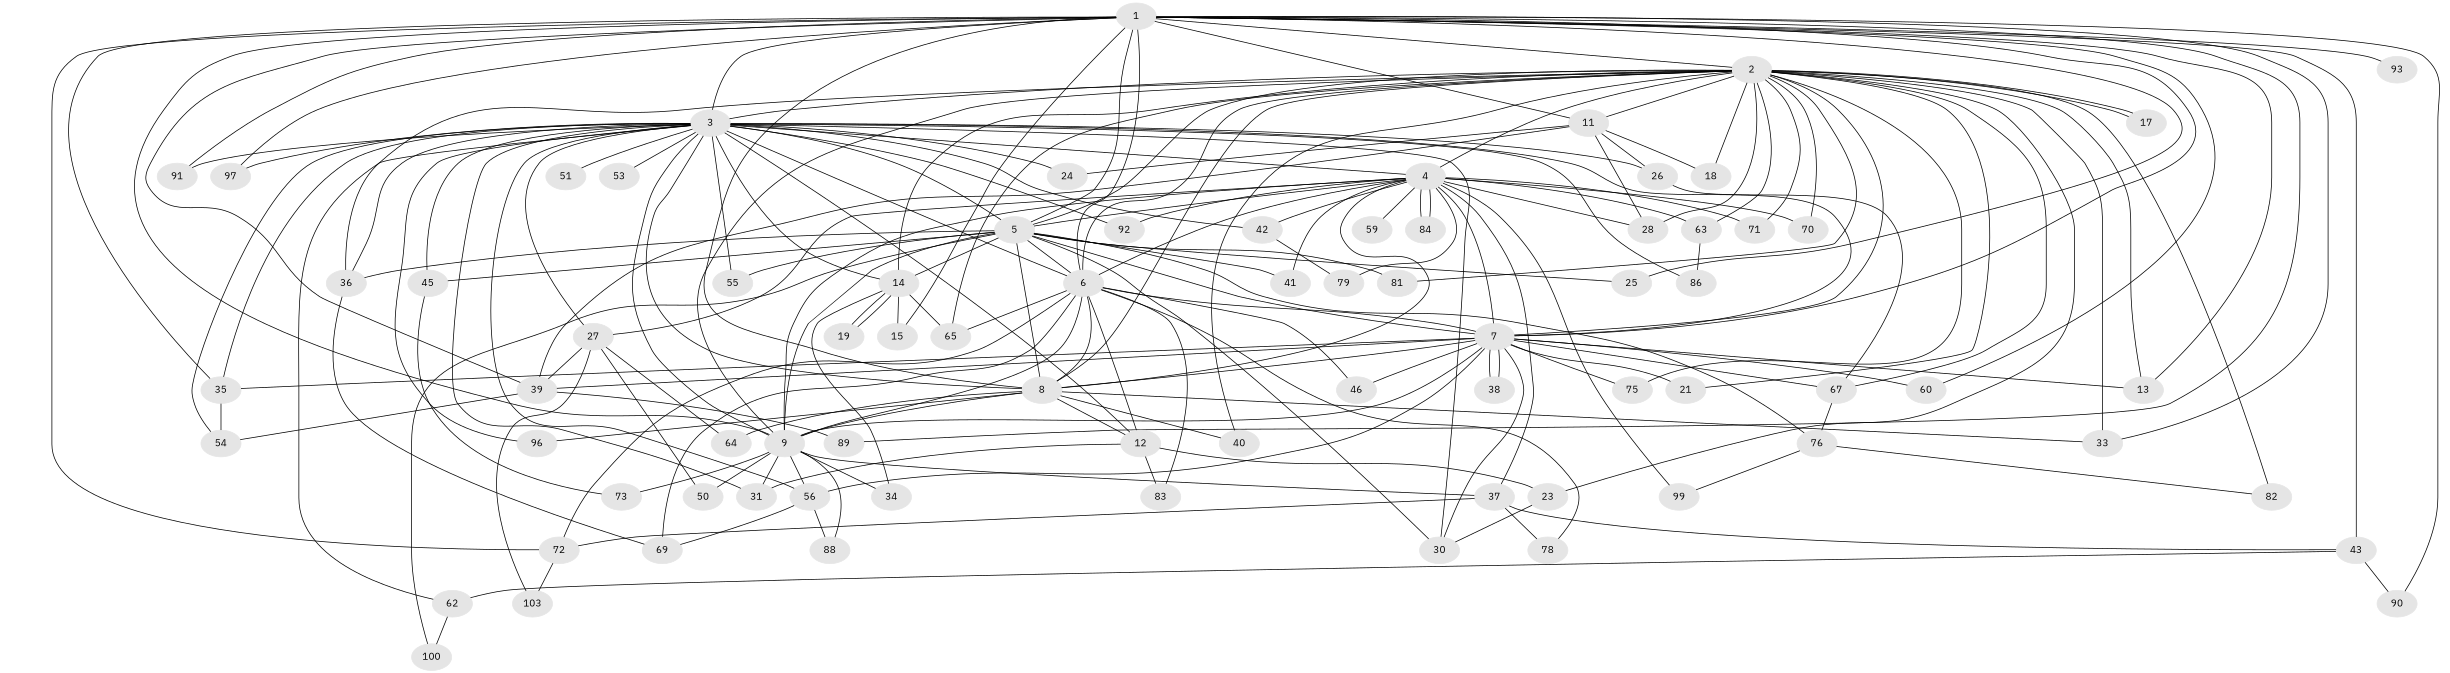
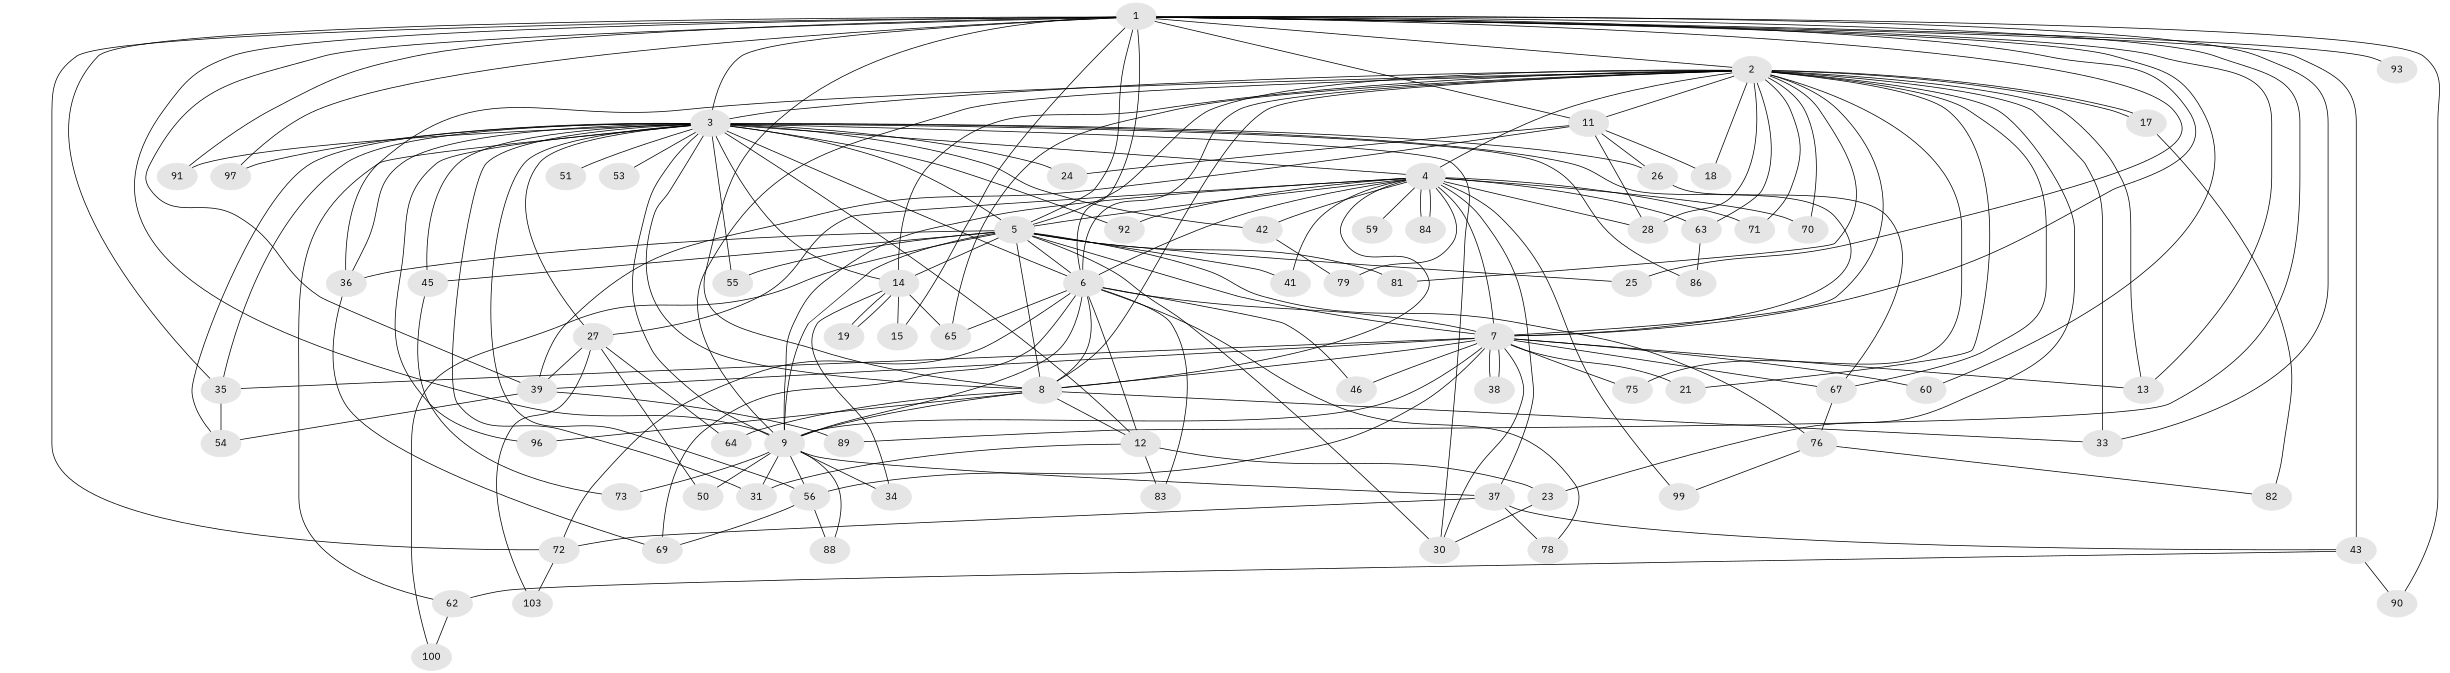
edge "2" -- "82": now "17" -- "82"
node "40": removed
